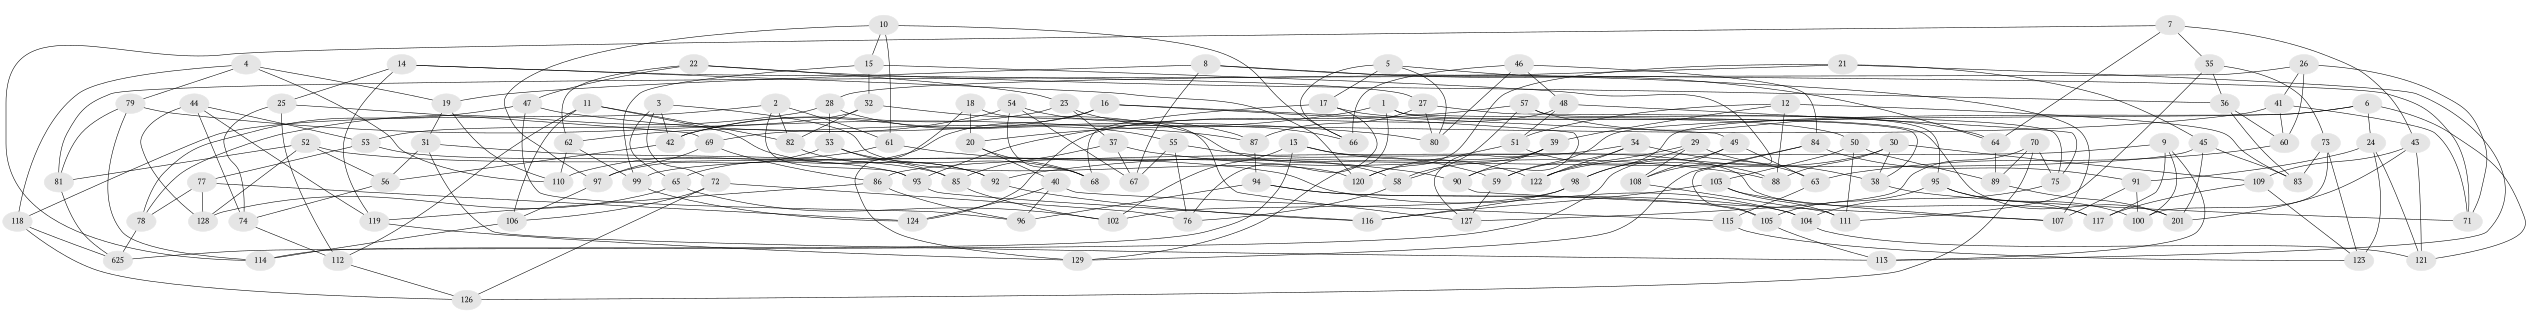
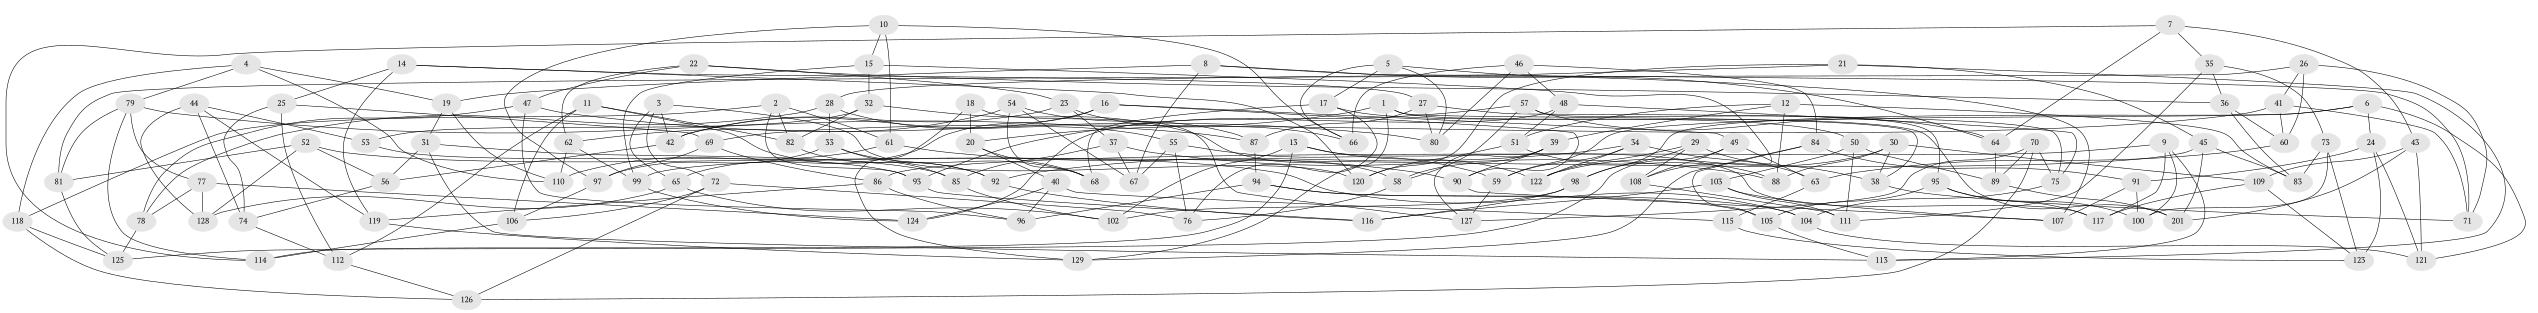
edge "53" -- "77": now "79" -- "77"
node "625": label "625" -> "125"
